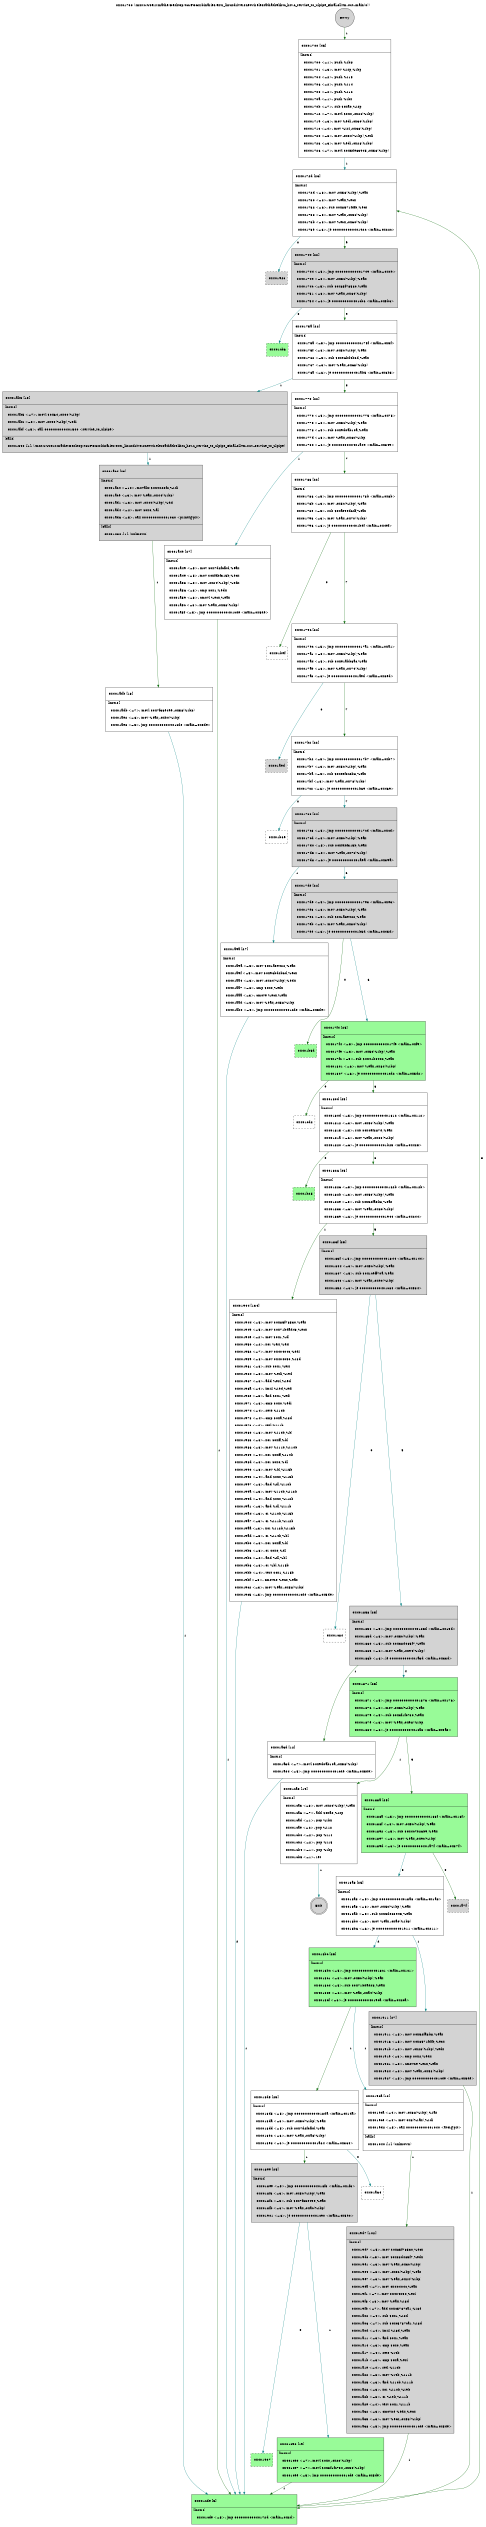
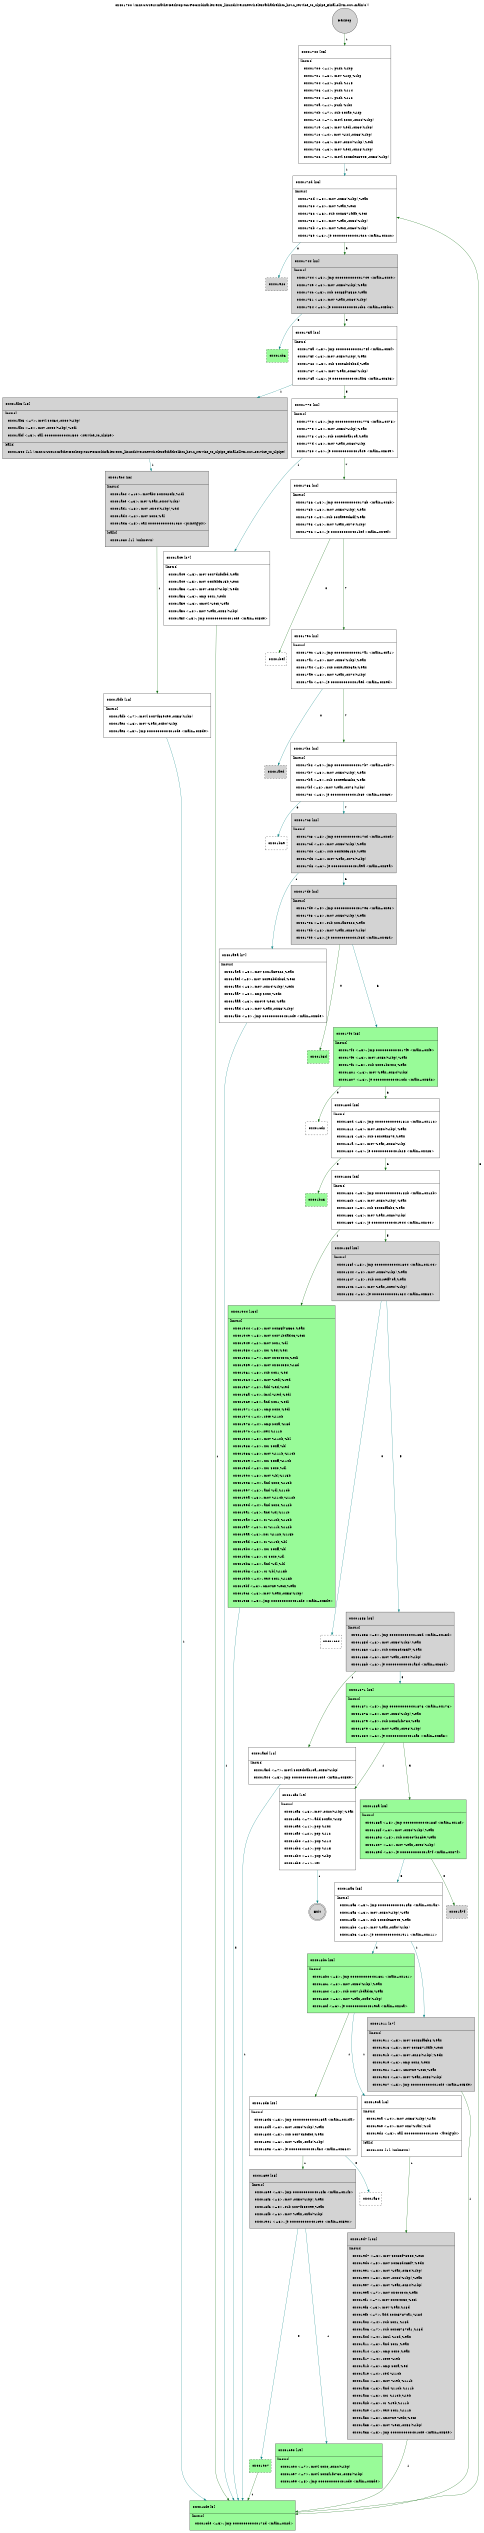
node "Entry": label "Entry" -> "Desktop"
node "0x401944 [134]": fillcolor white -> palegreen
edge "0x401c90 [19]" -> "0x401cde [5]": now "0x401907" -> "0x401cde [5]"
